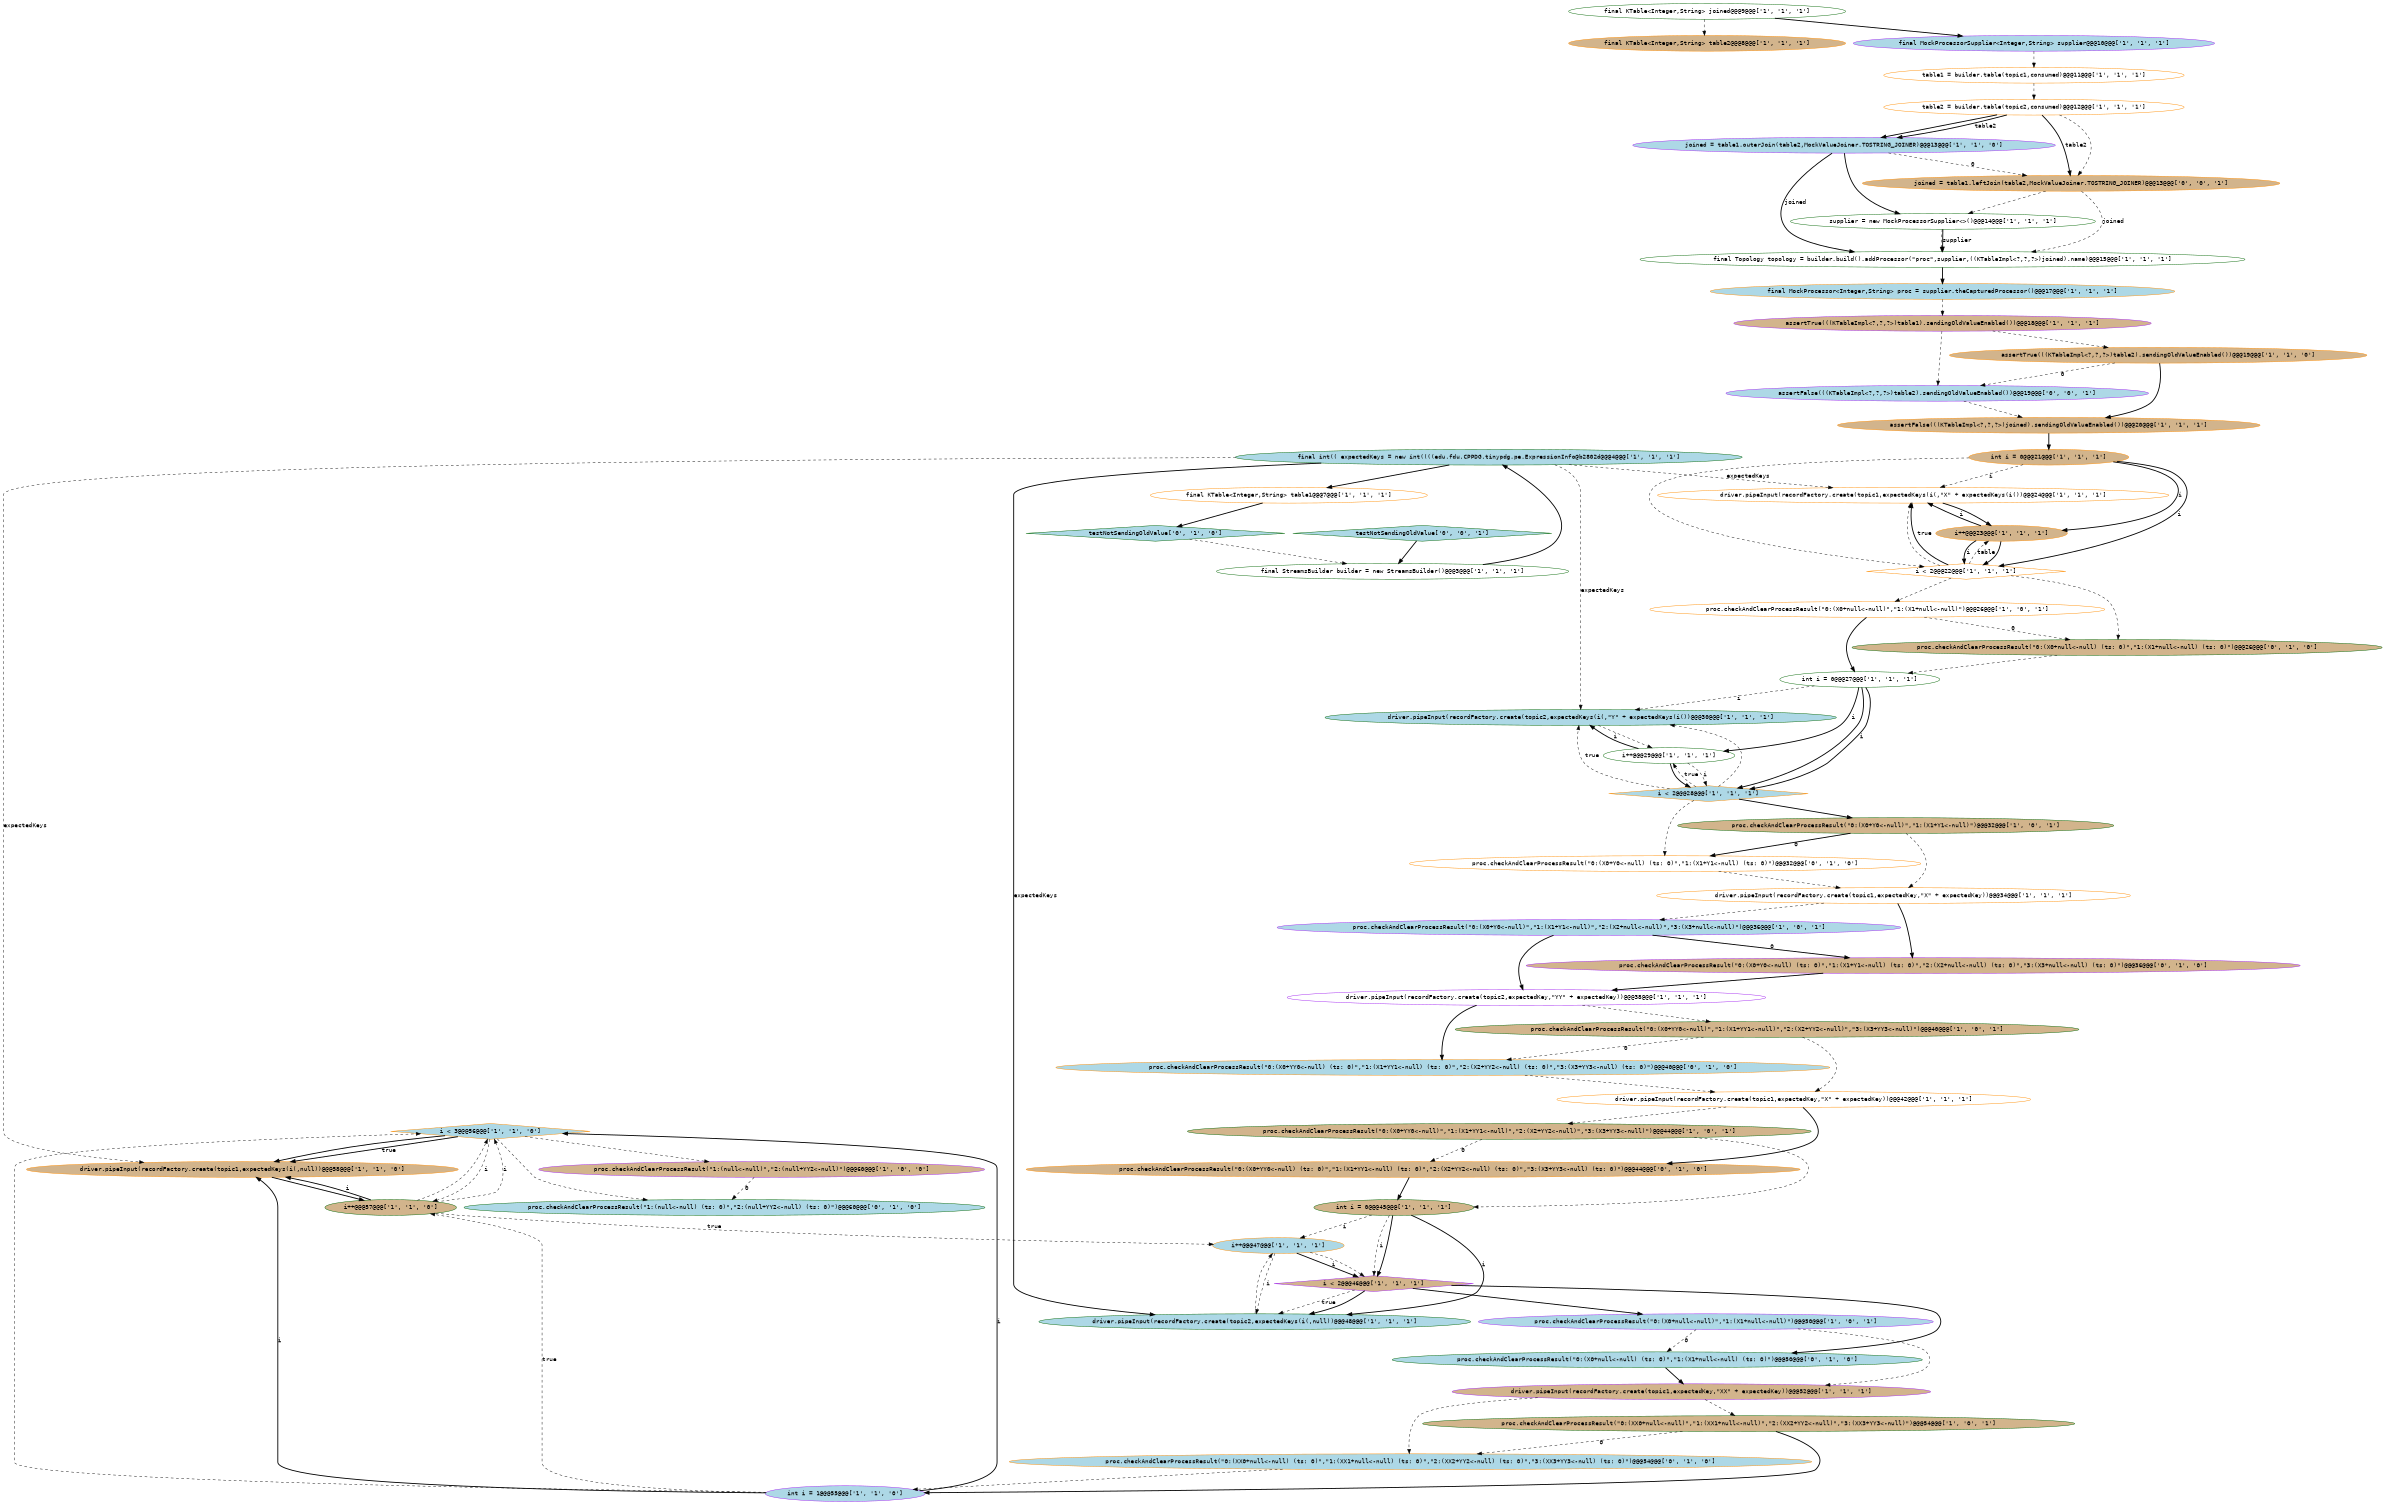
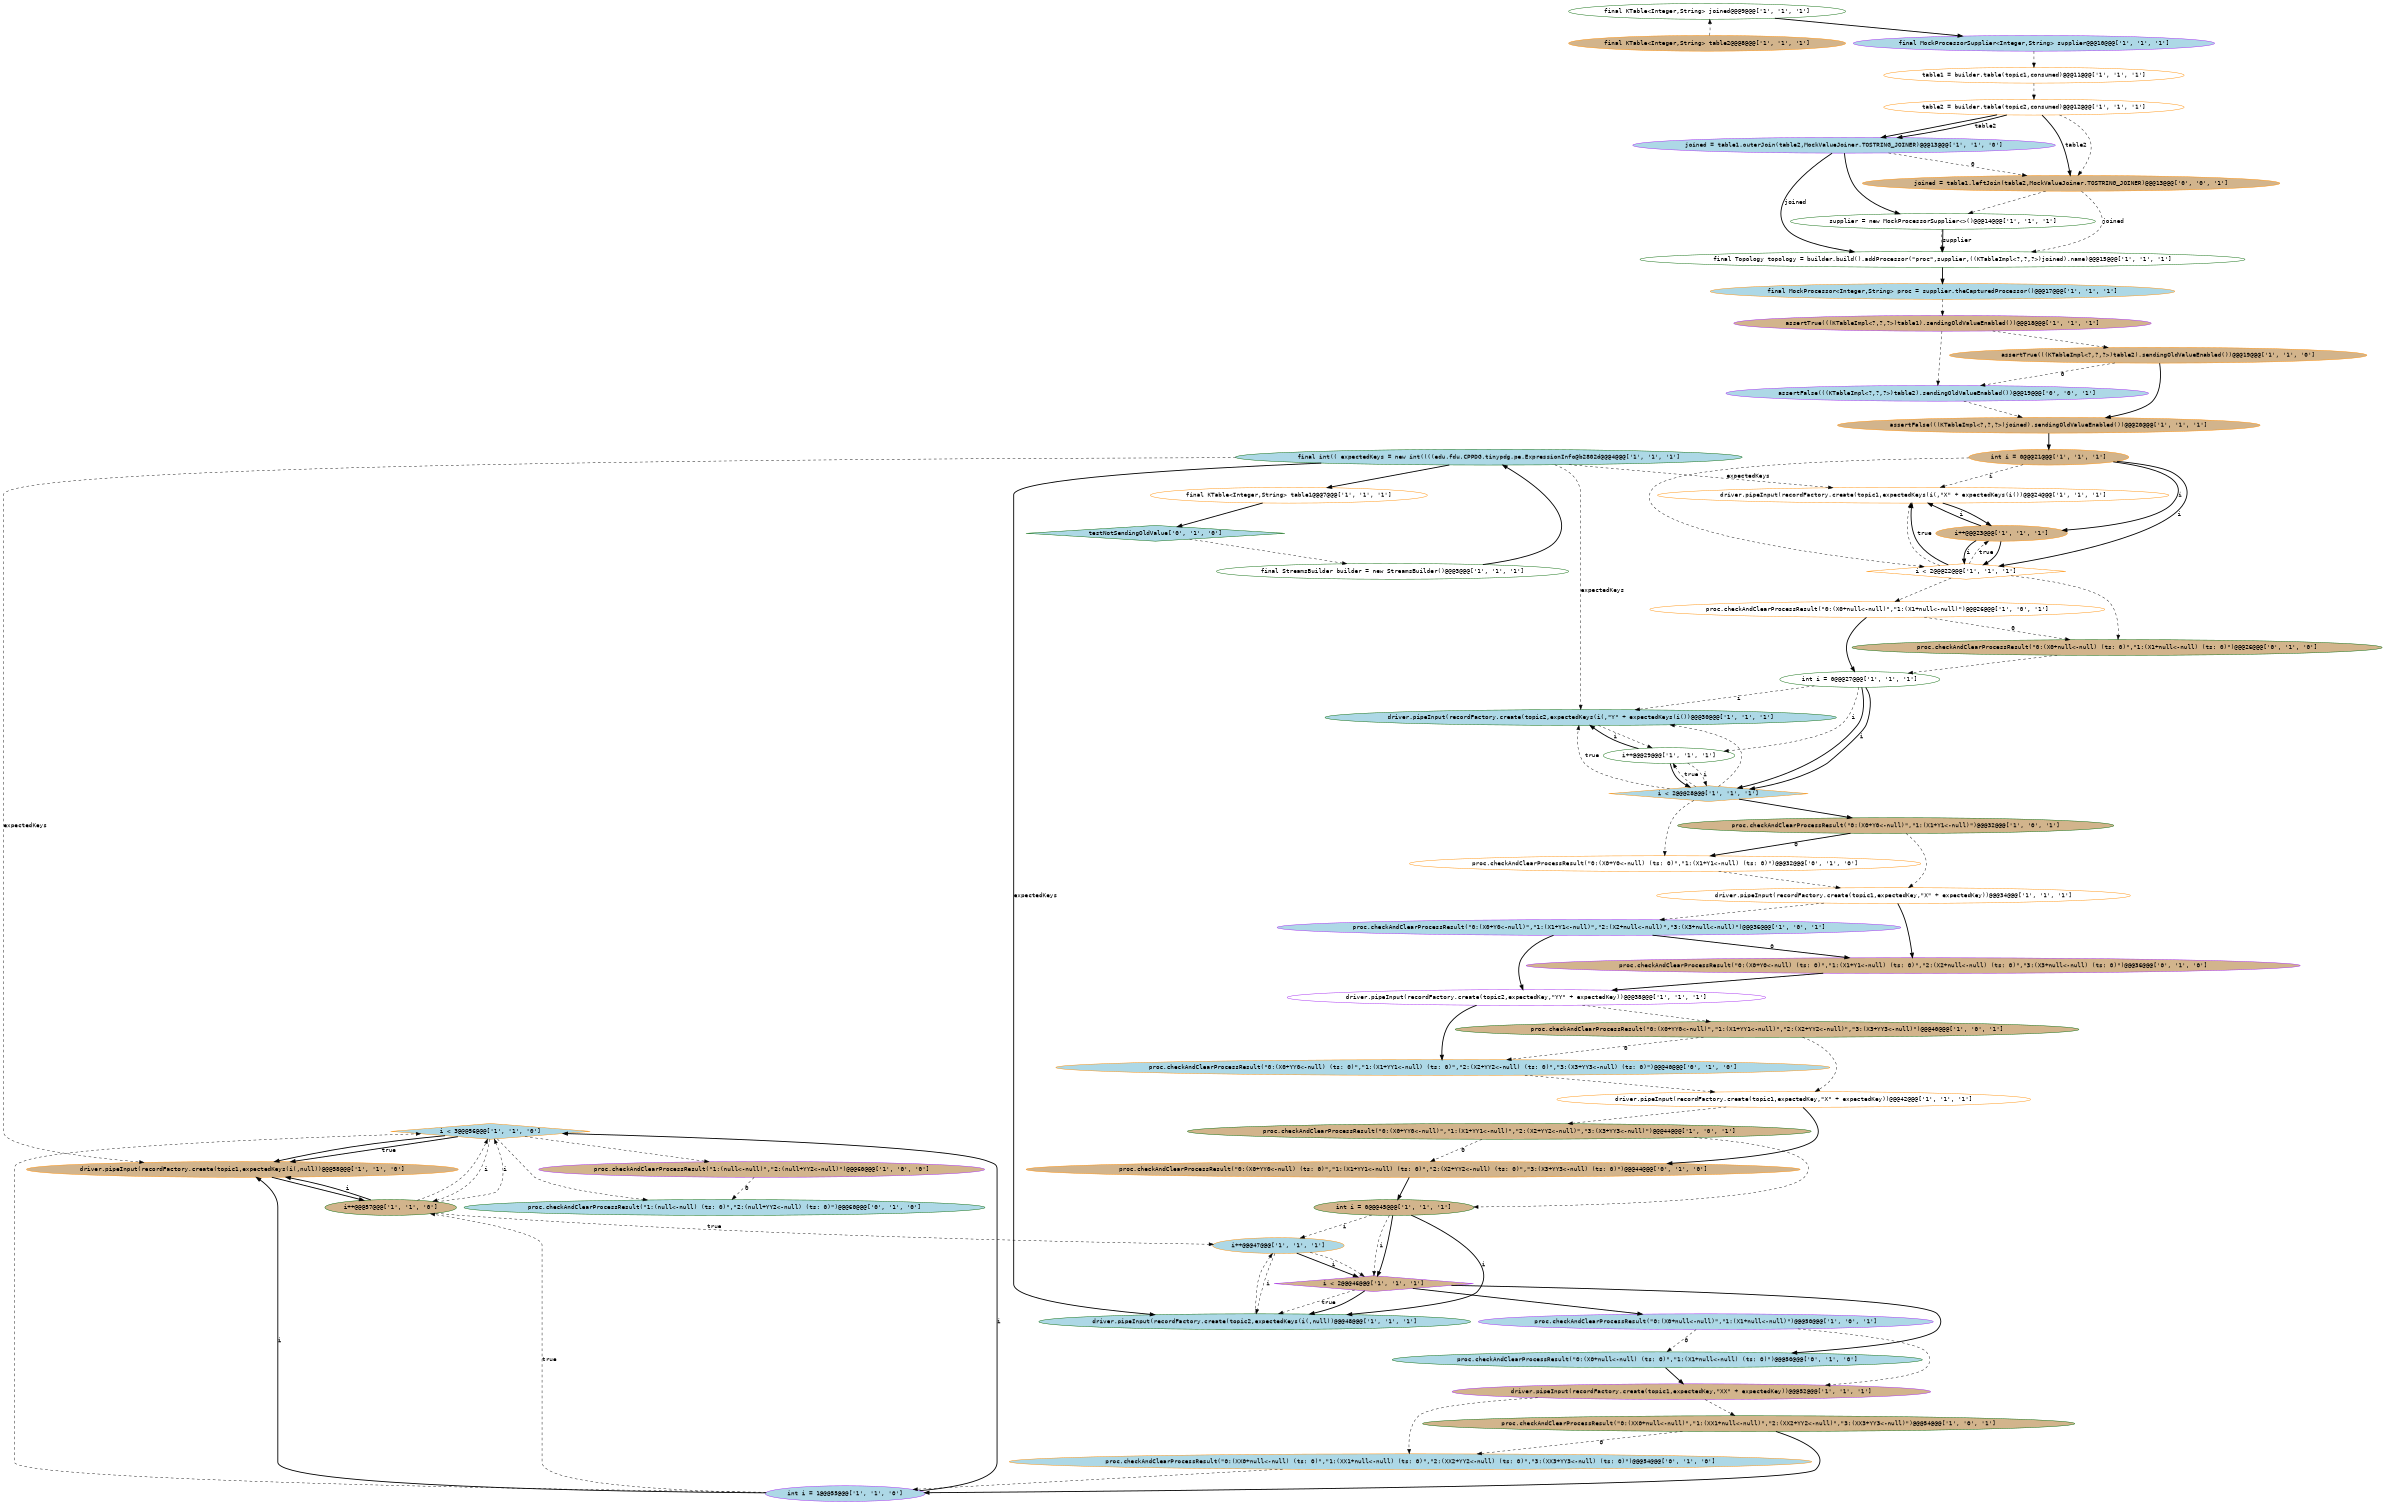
edge "final KTable<Integer,String> joined@@@9@@@['1', '1', '1']" -> "final KTable<Integer,String> table2@@@8@@@['1', '1', '1']": reversed
node "testNotSendingOldValue['0', '0', '1']": removed
edge "i < 2@@@22@@@['1', '1', '1']" -> "i++@@@23@@@['1', '1', '1']": label "table" -> "true"
edge "int i = 0@@@27@@@['1', '1', '1']" -> "i++@@@29@@@['1', '1', '1']": style bold -> dashed
